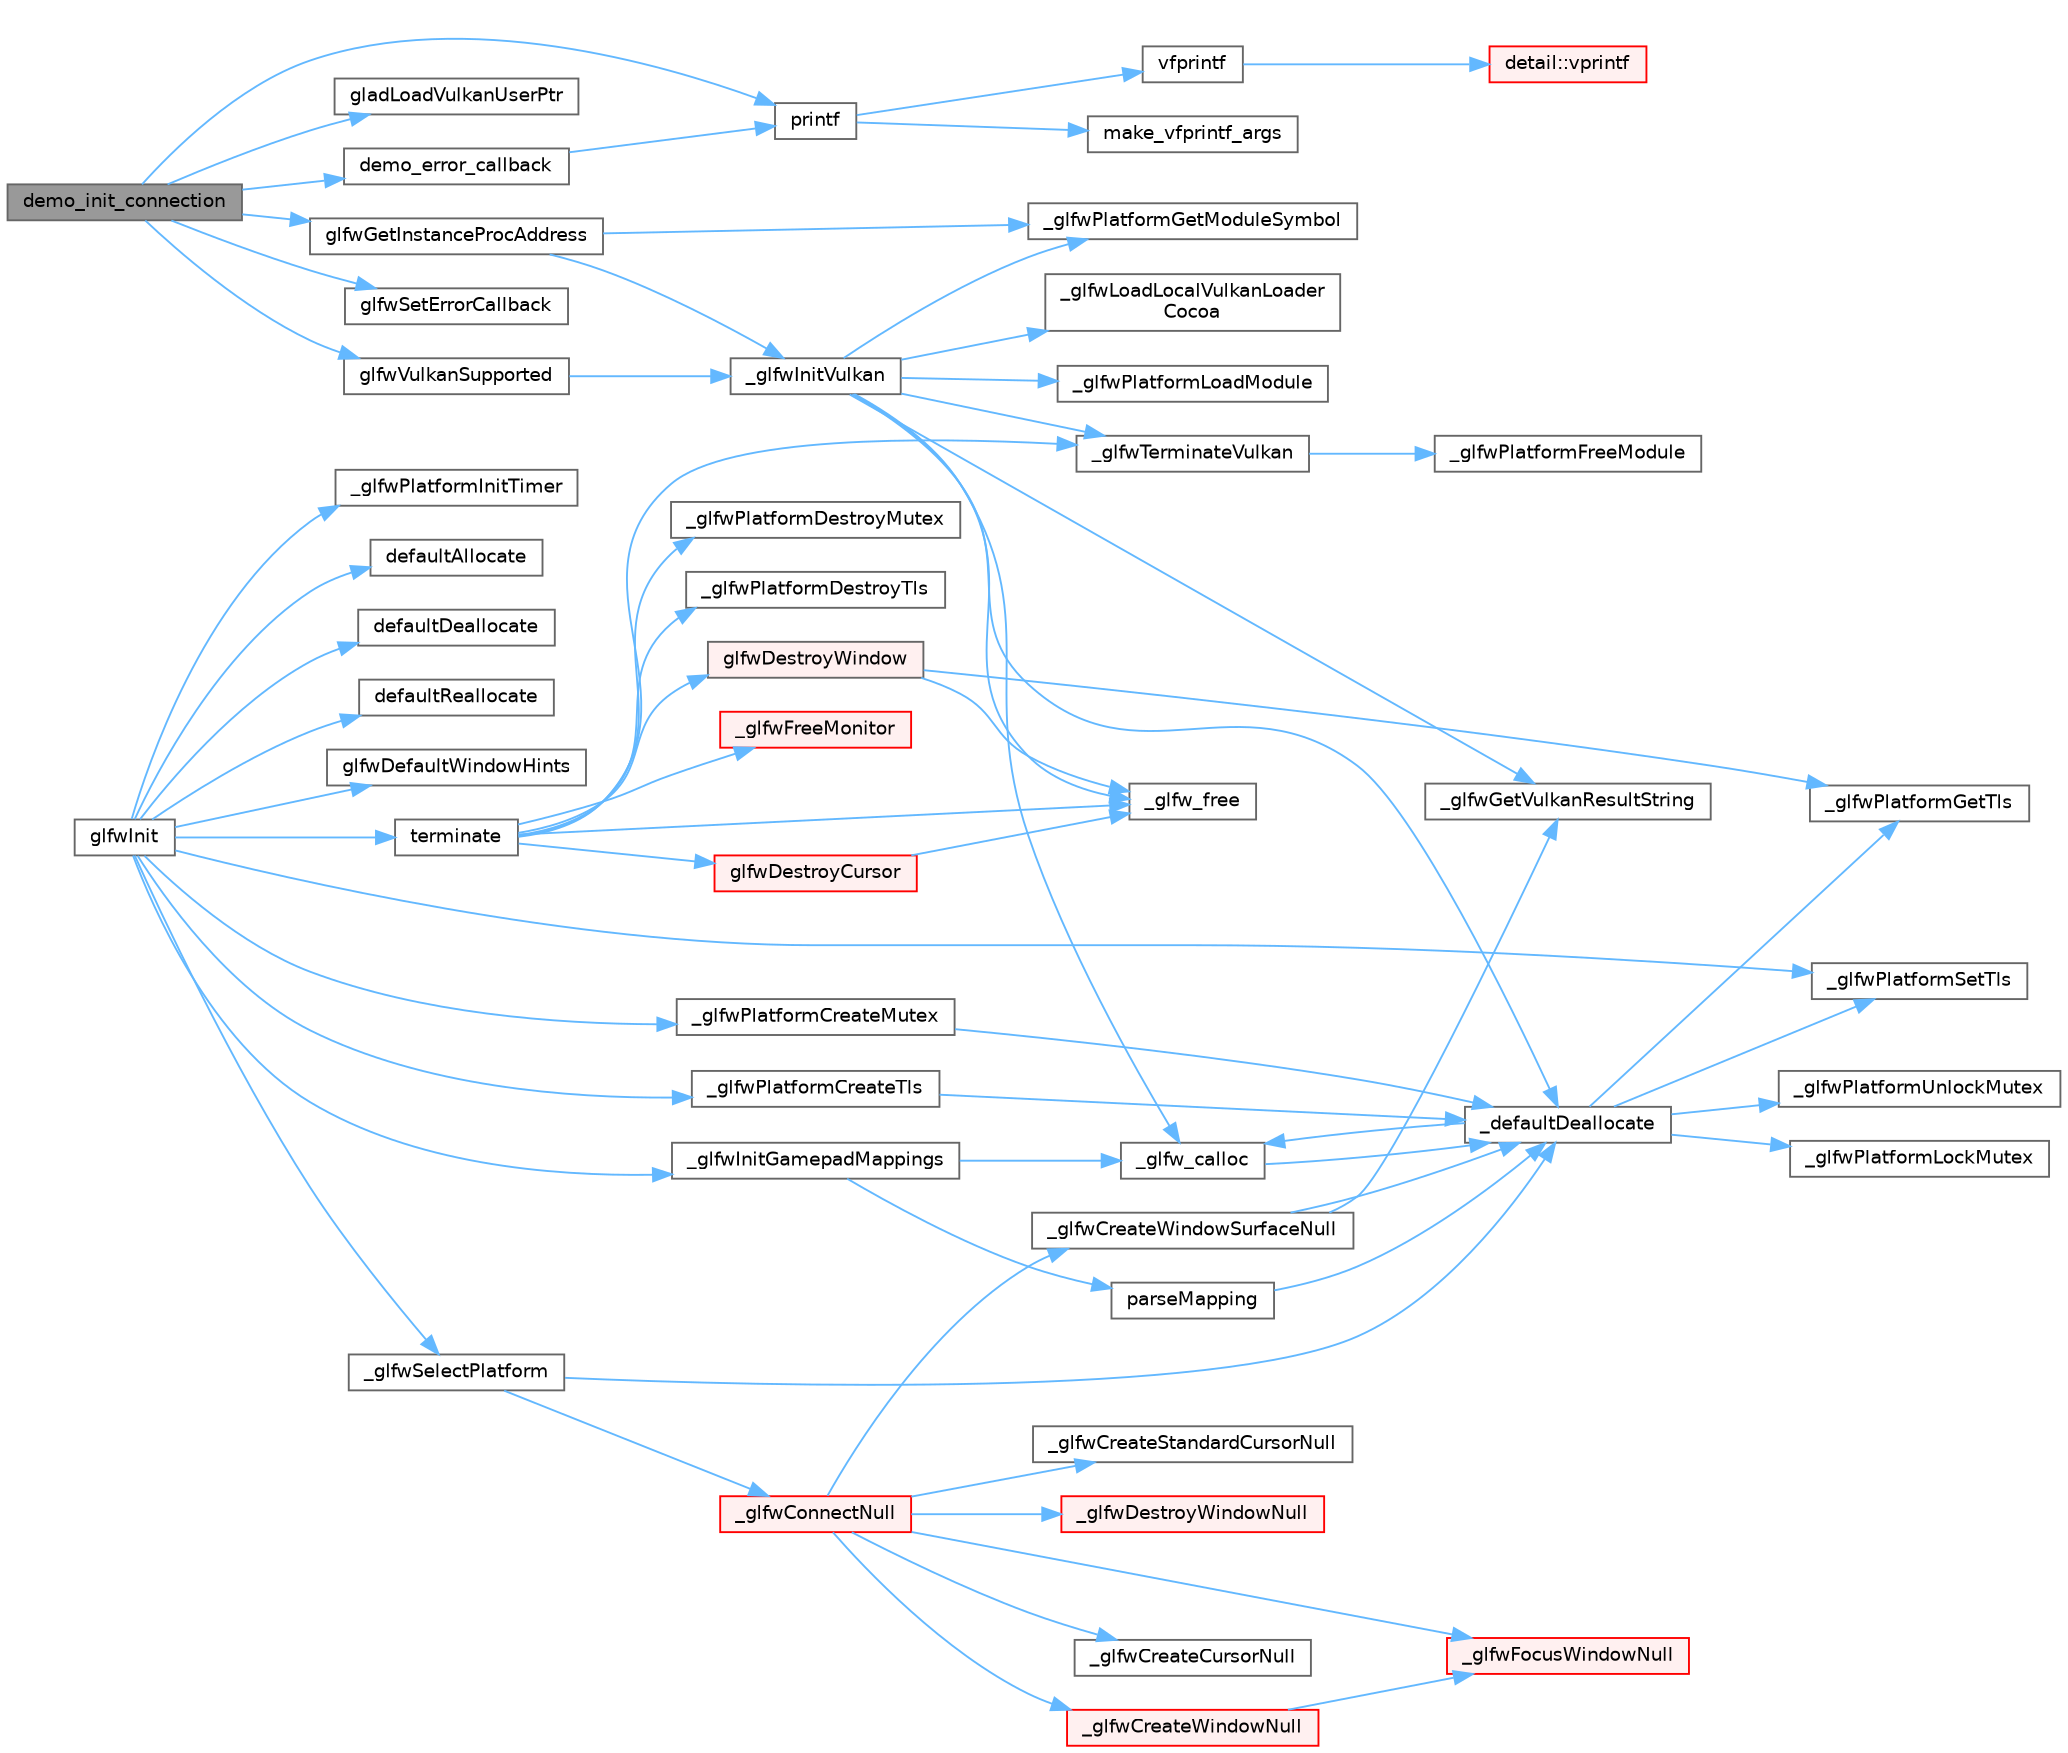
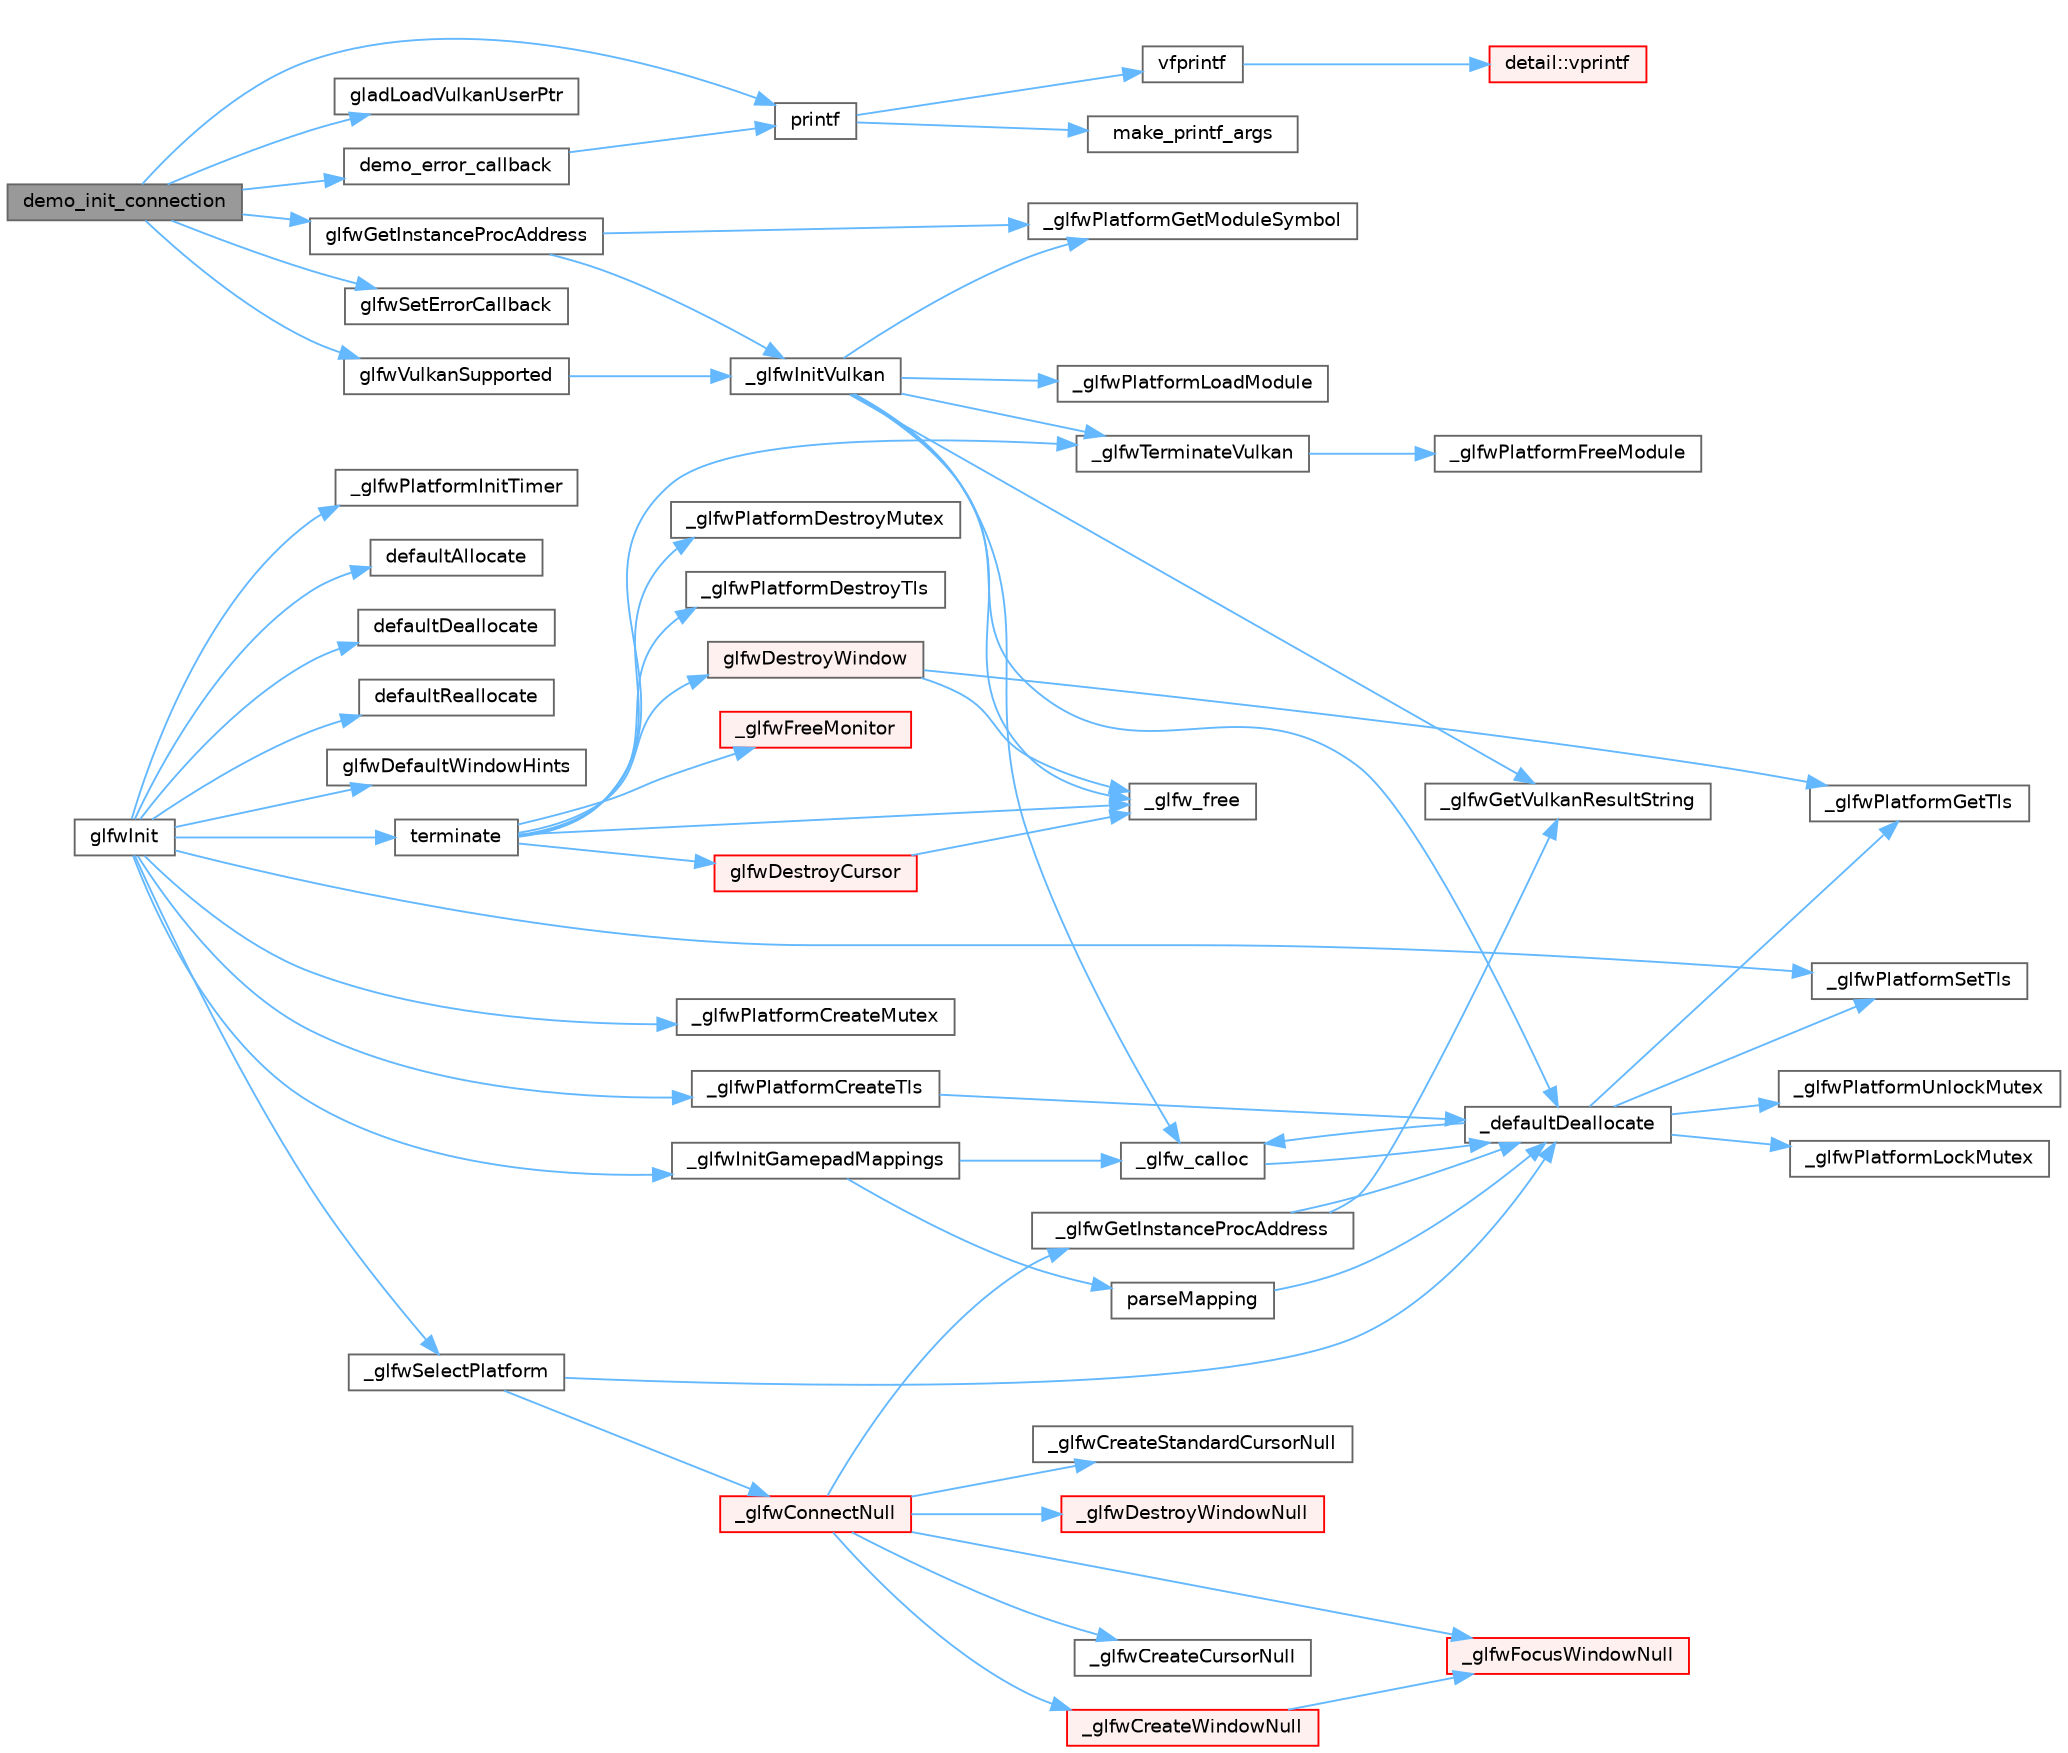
node "make_vfprintf_args": label "make_vfprintf_args" -> "make_printf_args"
node "_glfwLoadLocalVulkanLoader Cocoa": removed
edge "_glfwPlatformCreateMutex" -> "_defaultDeallocate": removed
node "_glfwCreateWindowSurfaceNull": label "_glfwCreateWindowSurfaceNull" -> "_glfwGetInstanceProcAddress"
